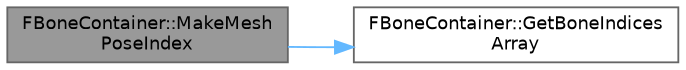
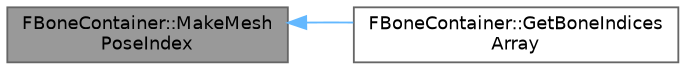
edge "FBoneContainer::MakeMesh PoseIndex" -> "FBoneContainer::GetBoneIndices Array": reversed
